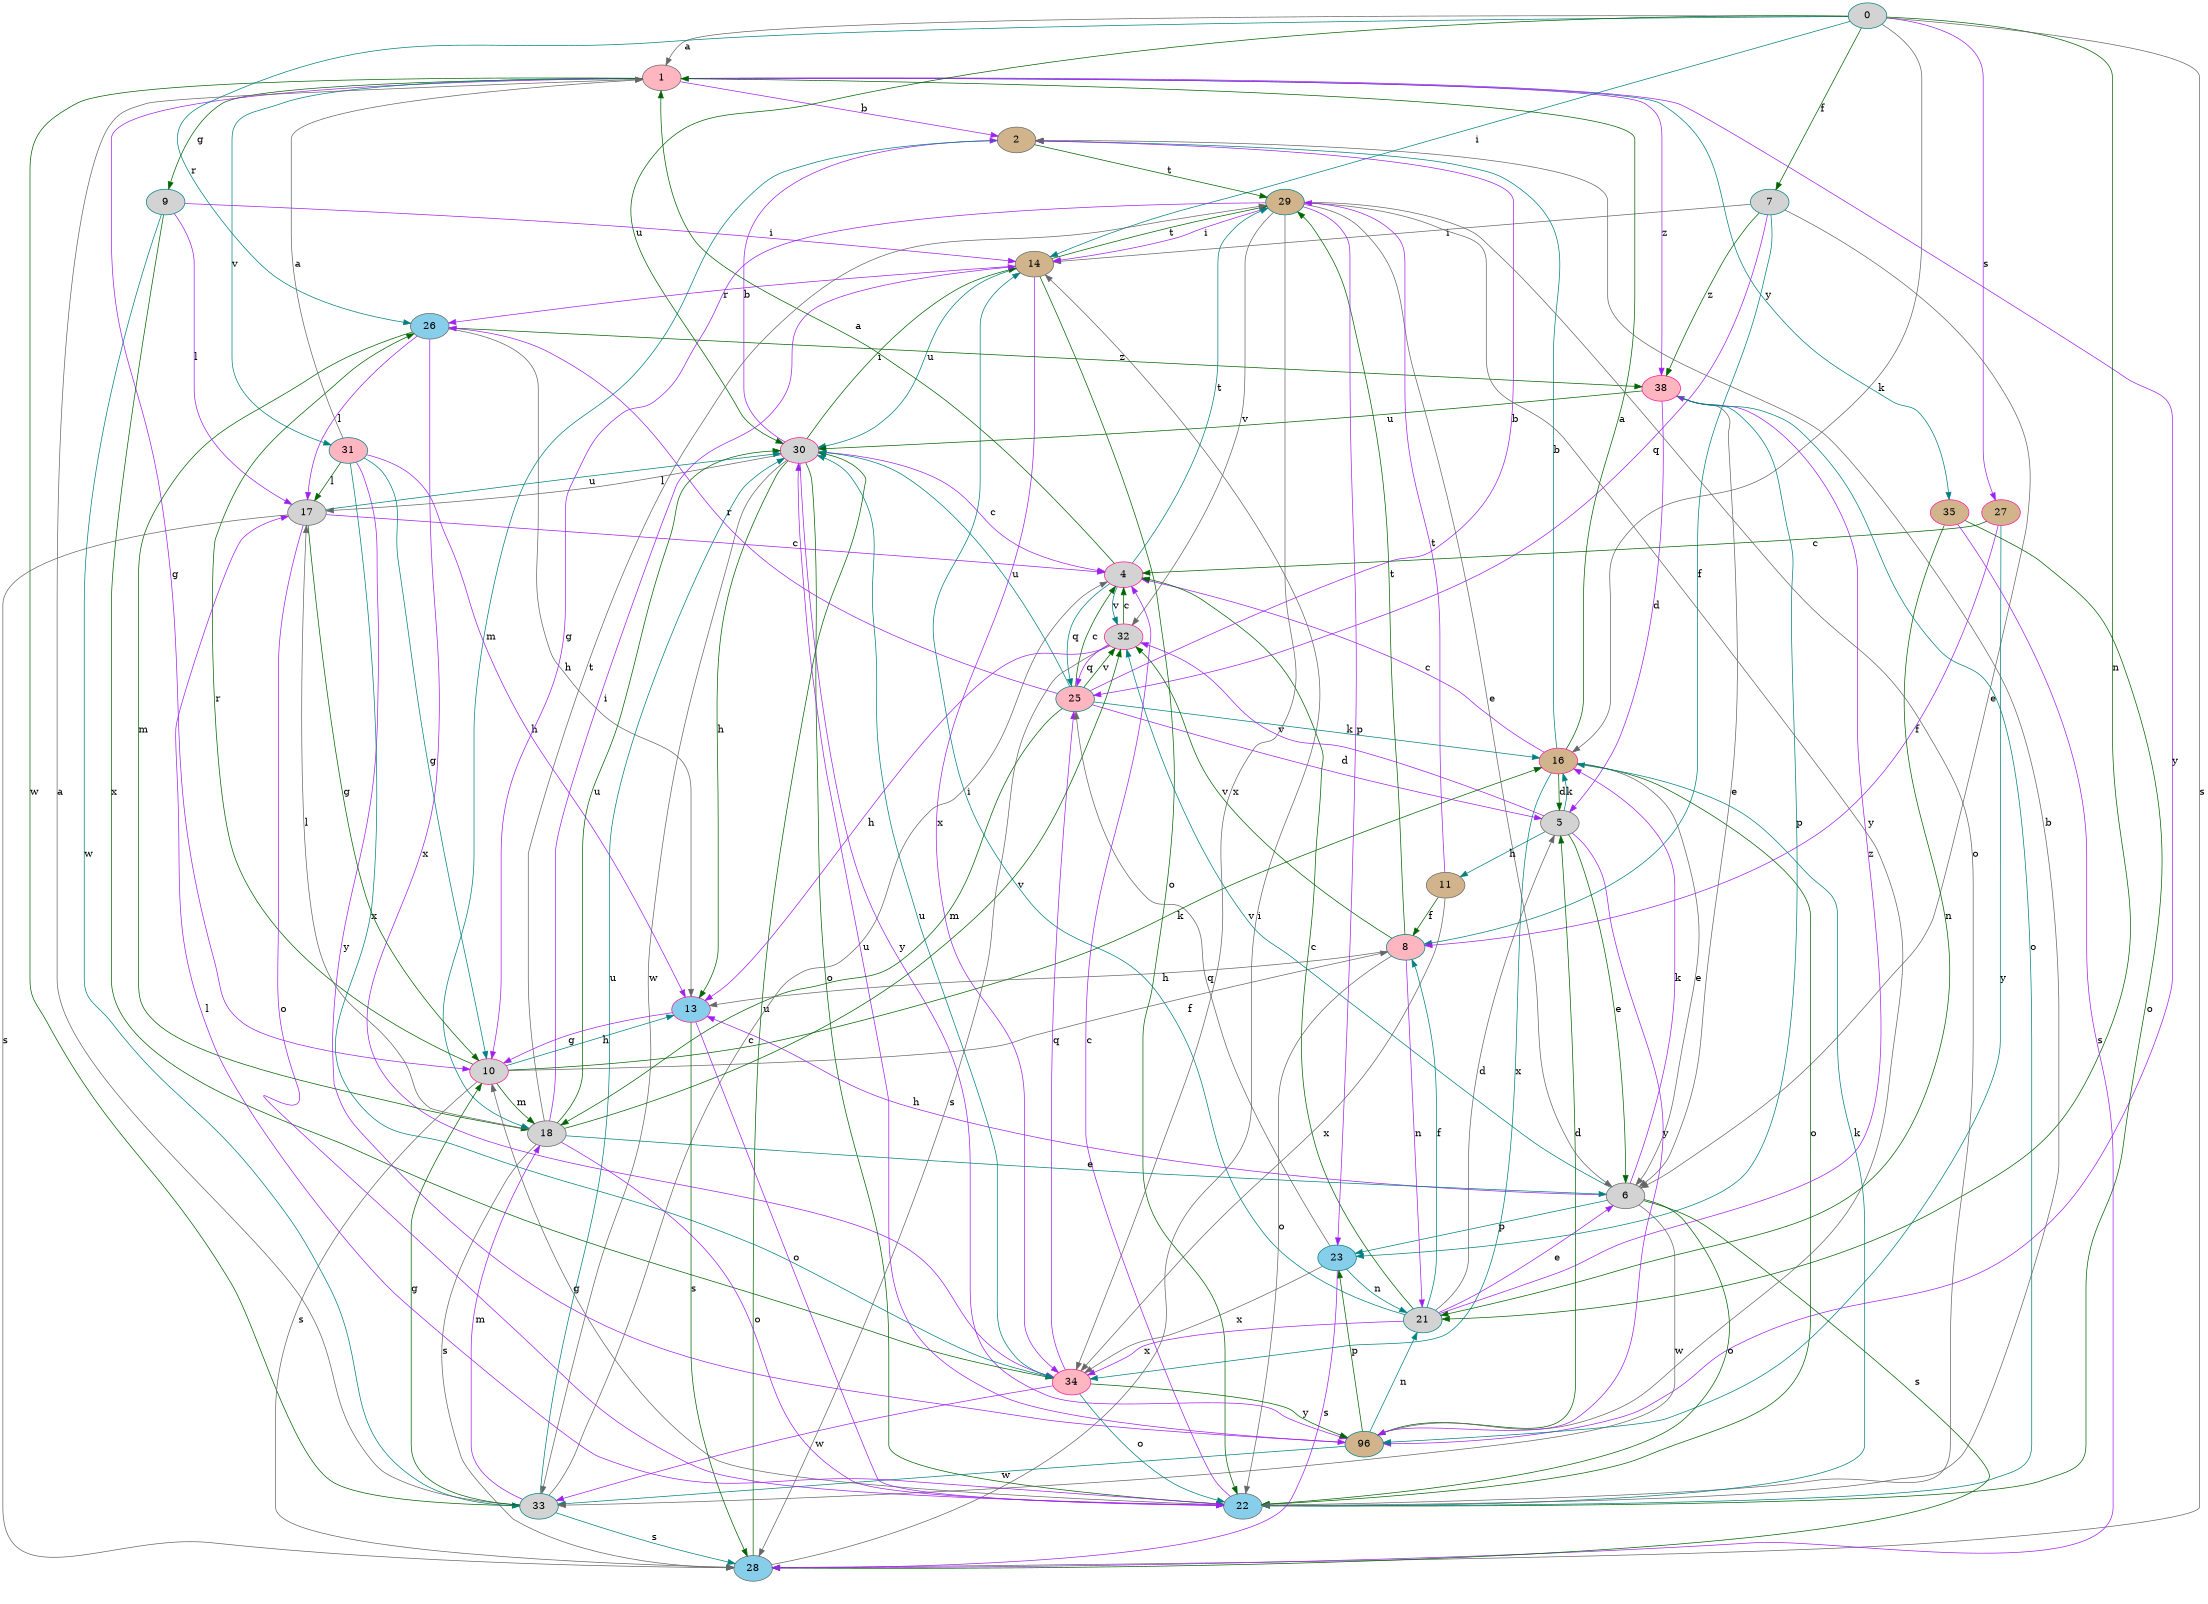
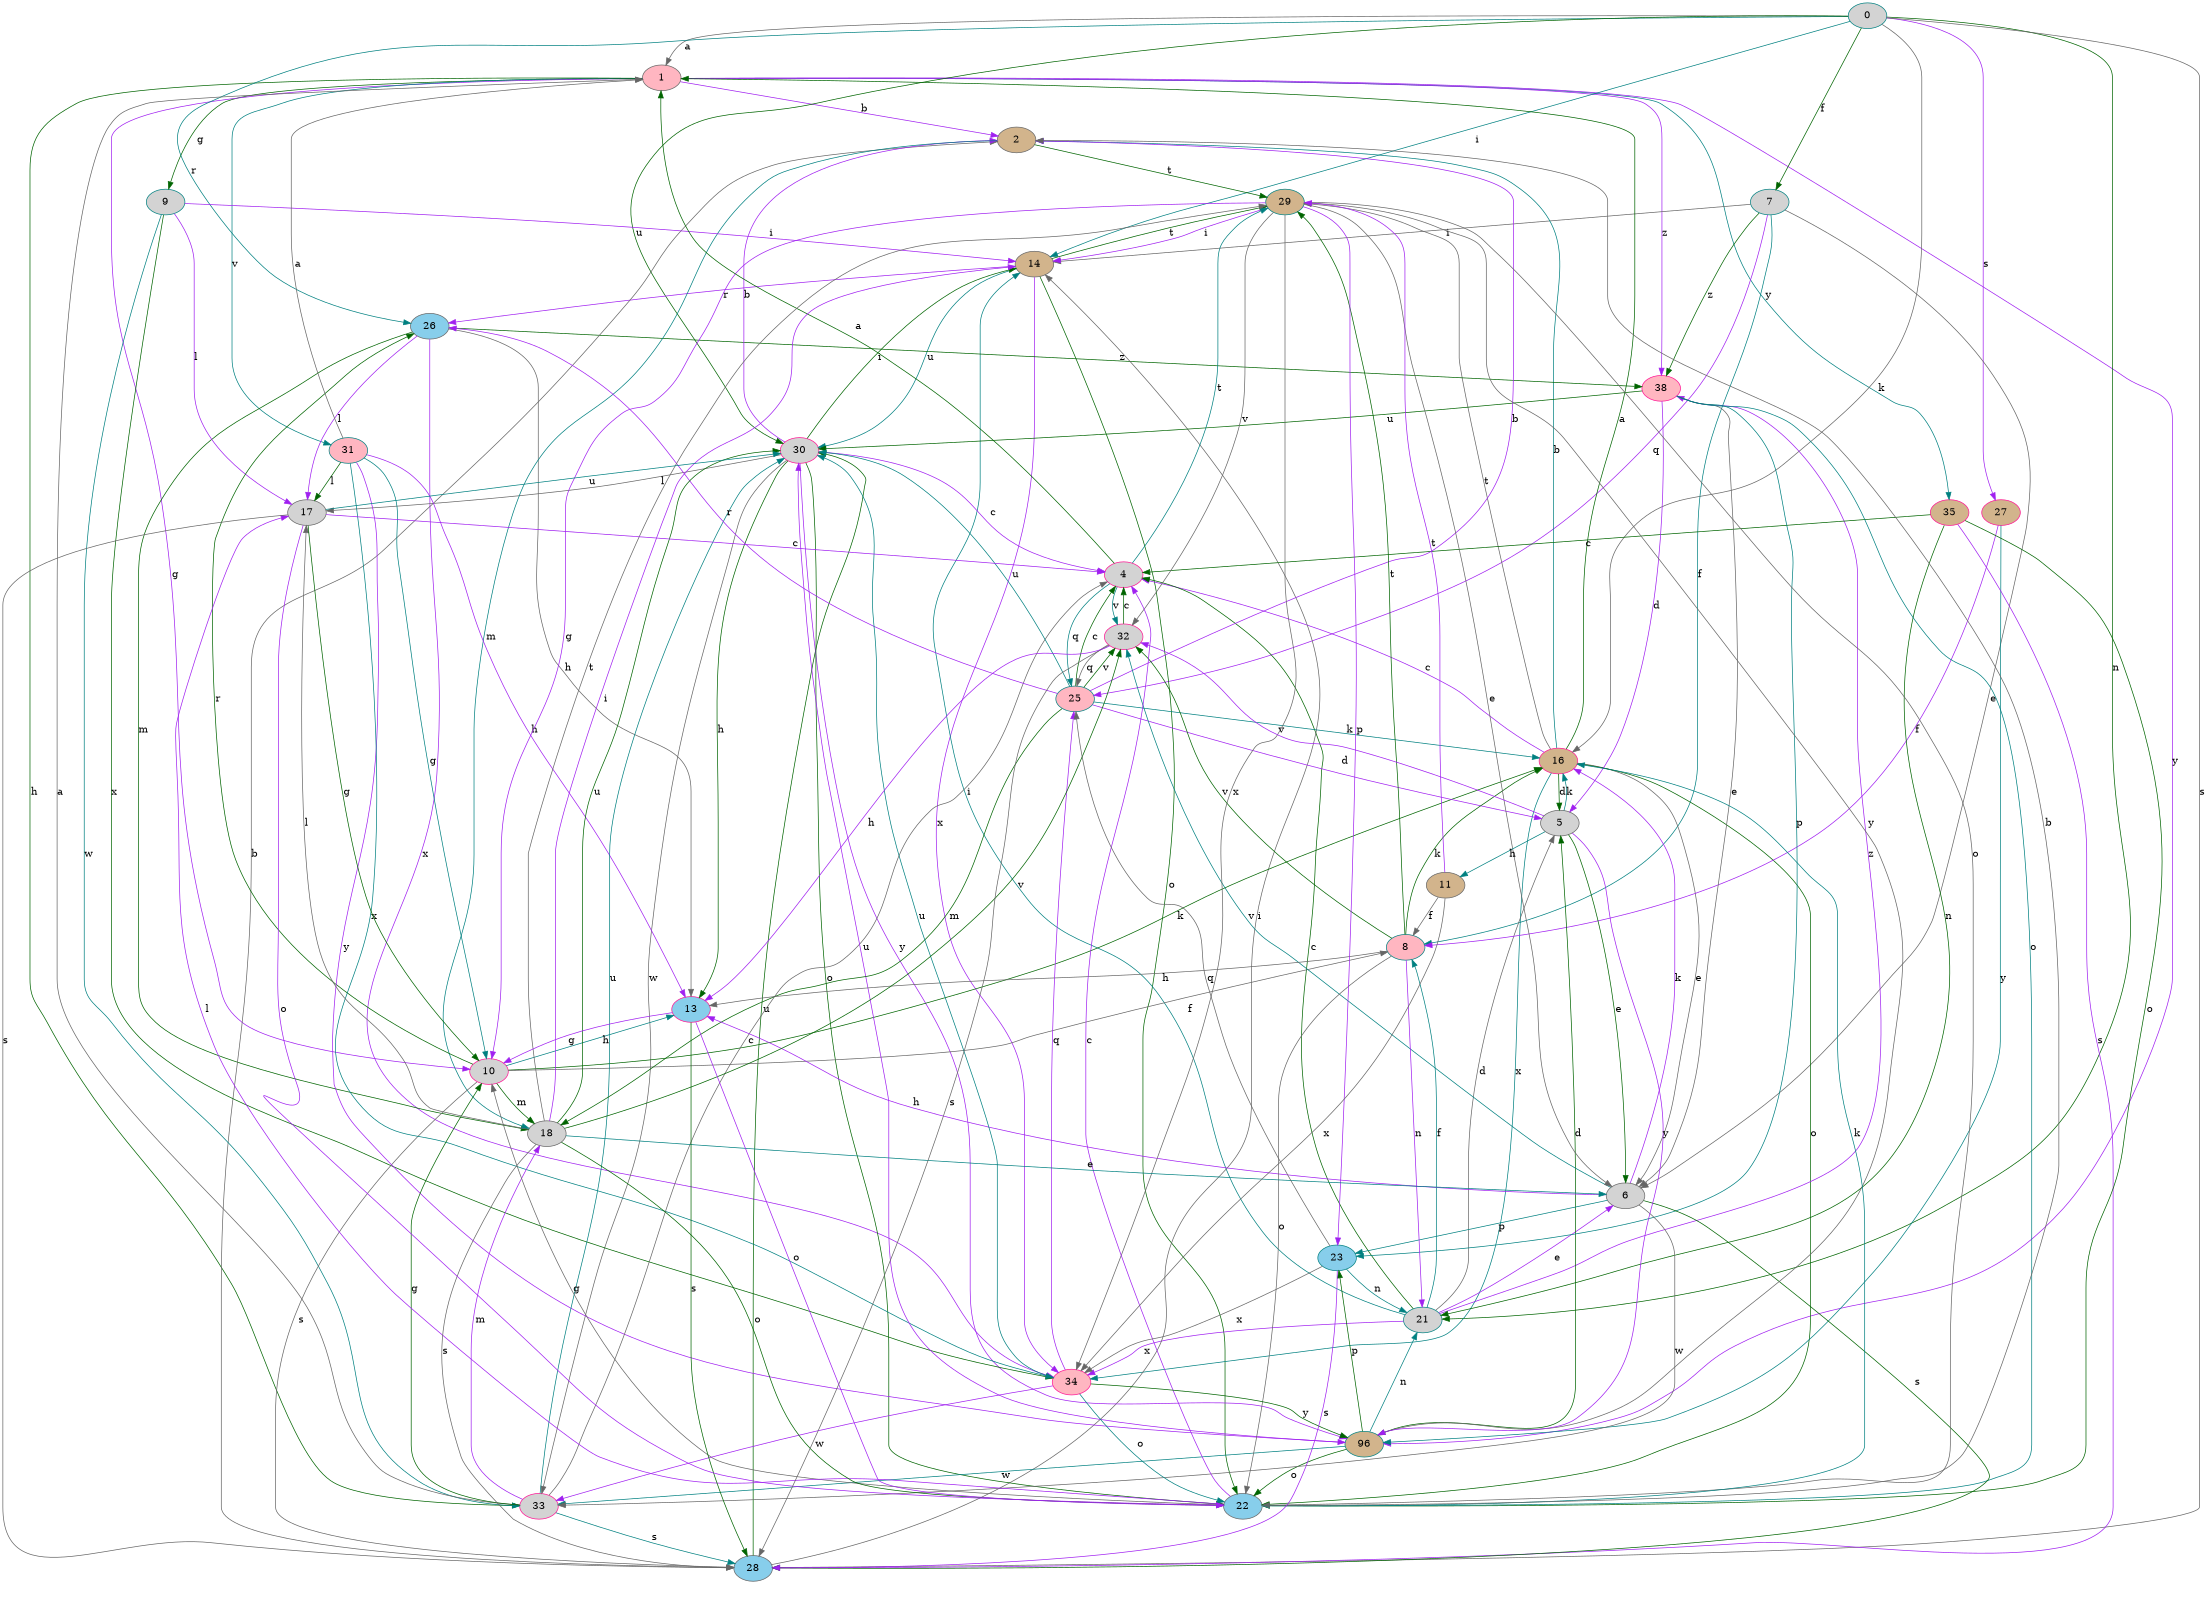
edge "16" -> "29": added, label "t"
edge "27" -> "4": now "35" -> "4"
edge "32" -> "25": color purple -> gray40
edge "1" -> "33": label "w" -> "h"
edge "8" -> "16": added, label "k"
edge "28" -> "2": added, label "b"
edge "11" -> "8": color darkgreen -> gray40
edge "18" -> "22": color purple -> darkgreen
edge "6" -> "22": now "96" -> "22"
node "33": color teal -> deeppink
